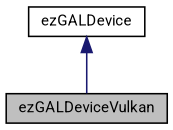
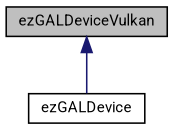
edge "ezGALDeviceVulkan" -> "ezGALDevice": reversed
